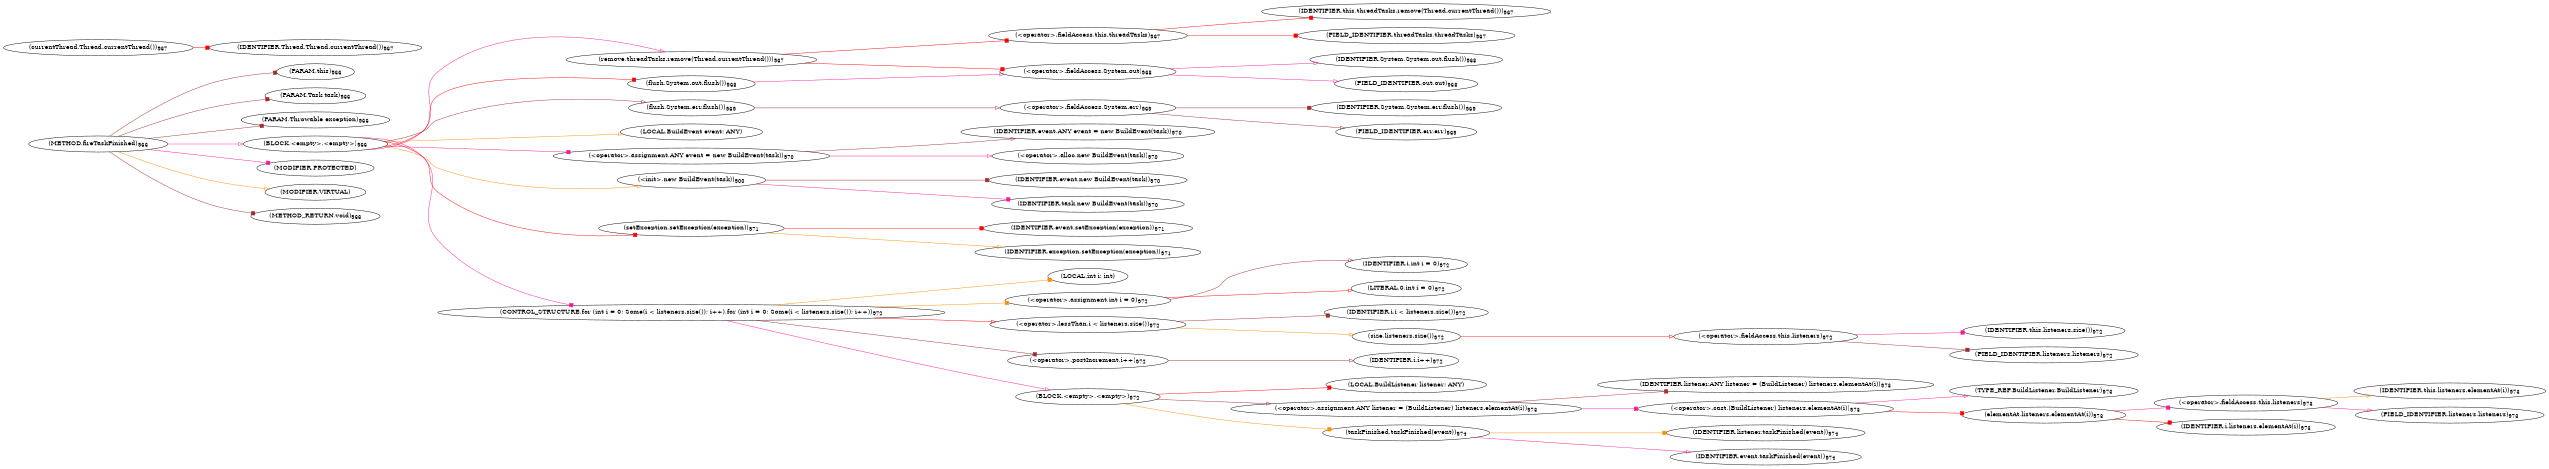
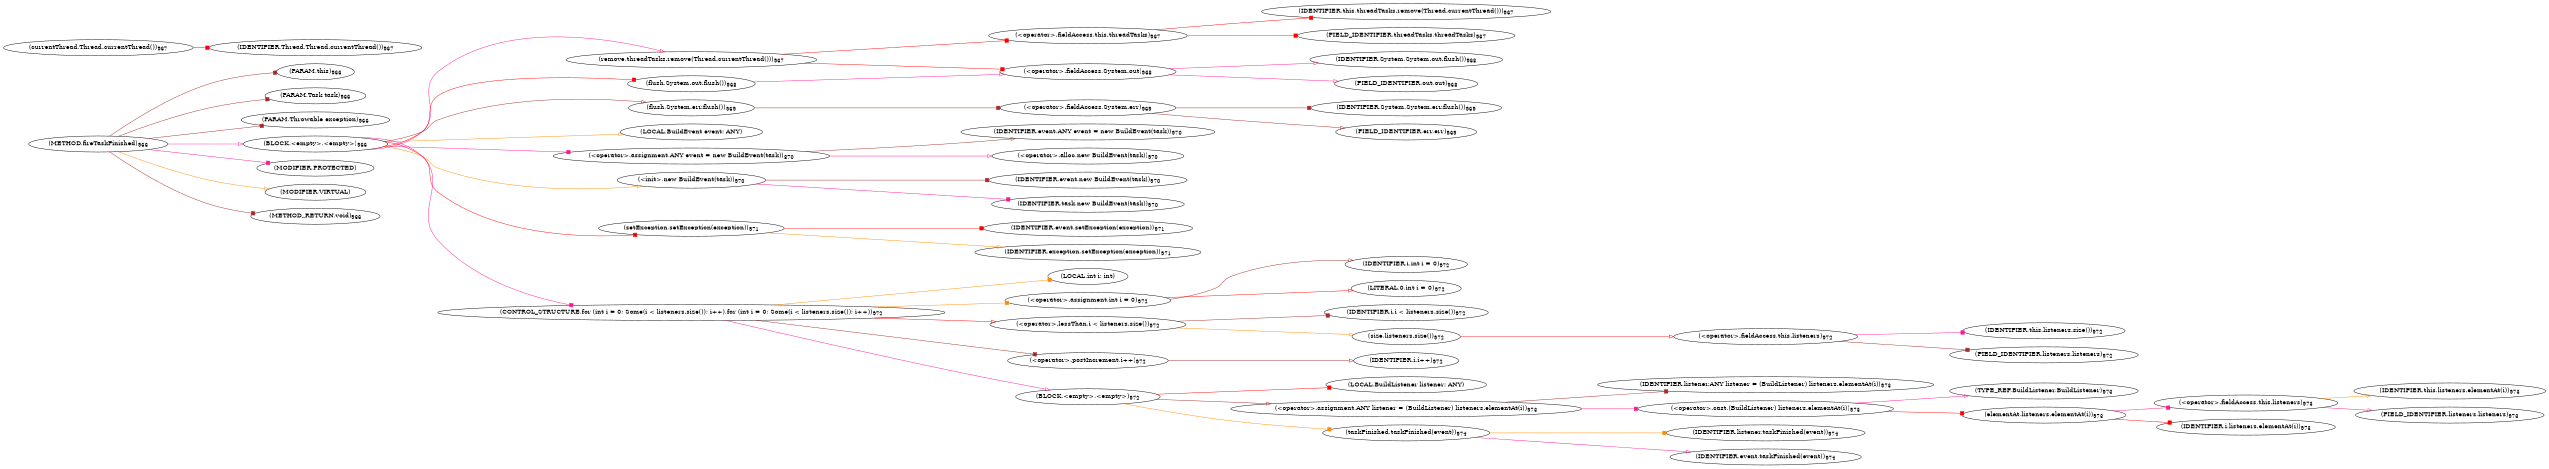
edge "(flush,System.err.flush())" -> "(<operator>.fieldAccess,System.err)": arrowhead onormal -> box
node "(<operator>.assignment,ANY event = new BuildEvent(task))": text "970" -> "870"
node "(<init>,new BuildEvent(task))": text "900" -> "970"
